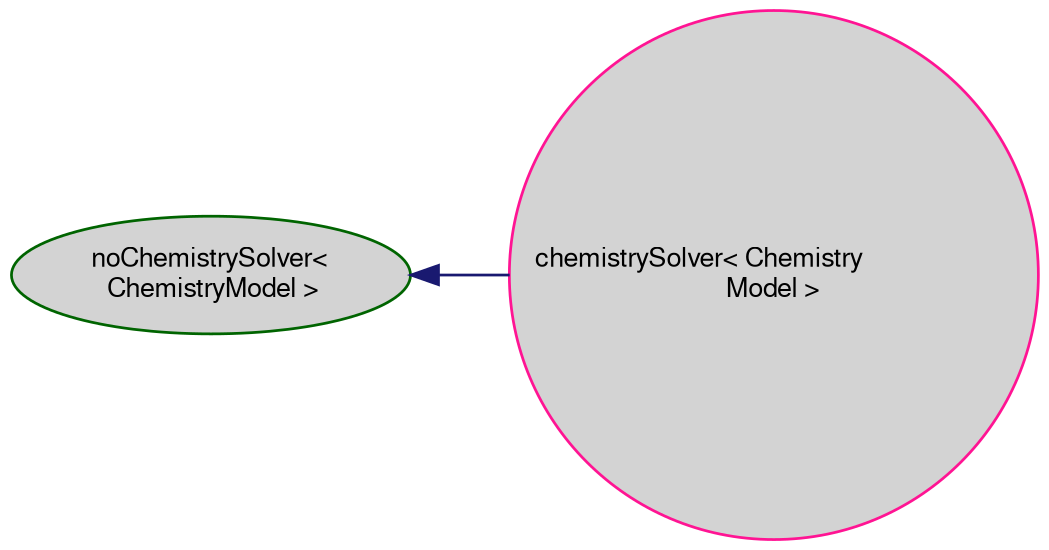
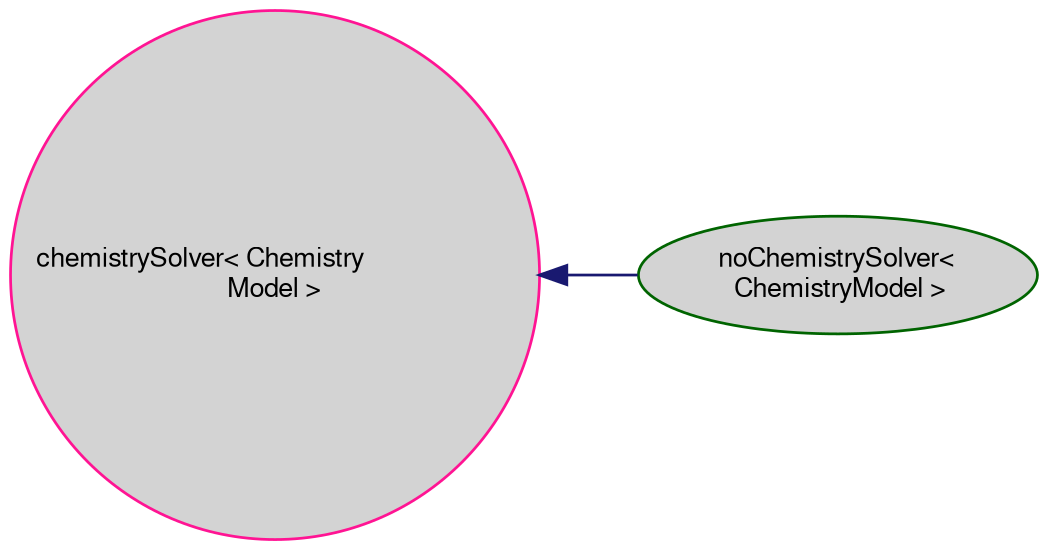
edge "chemistrySolver< Chemistry Model >" -> "noChemistrySolver< ChemistryModel >": reversed
